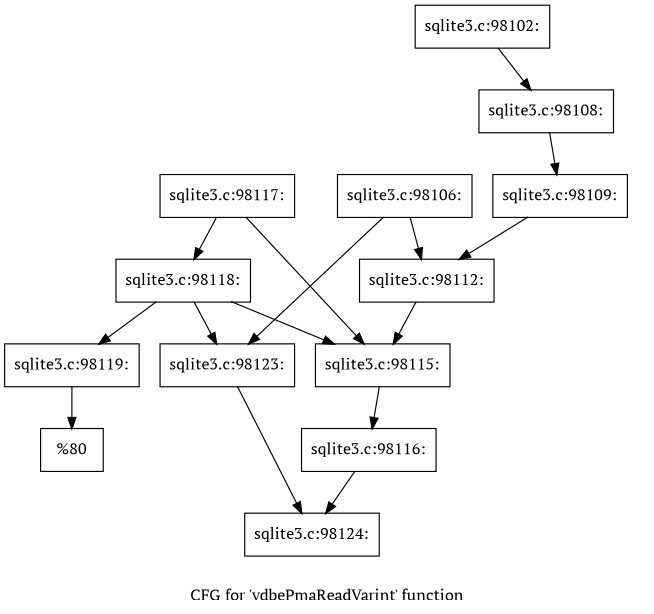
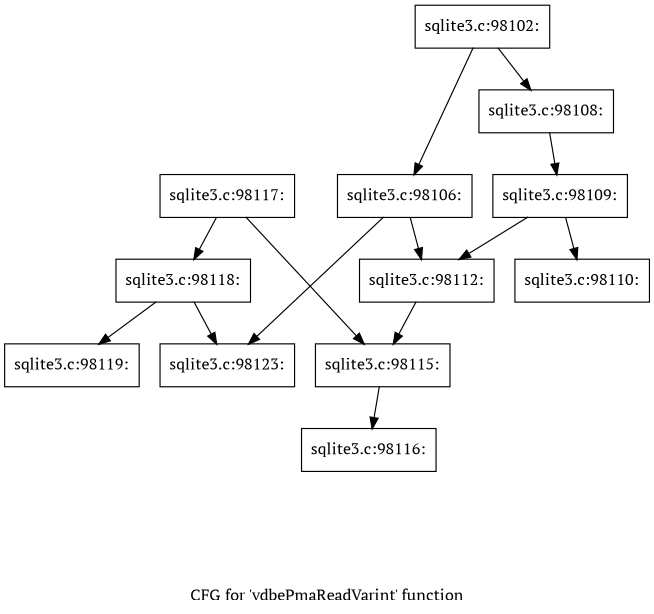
edge "sqlite3.c:98102:" -> "sqlite3.c:98106:": added
node "sqlite3.c:98110:": added
edge "sqlite3.c:98118:" -> "sqlite3.c:98115:": removed
node "%80": removed
node "sqlite3.c:98124:": removed
